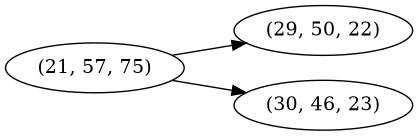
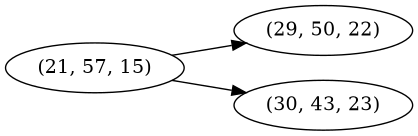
node "(21, 57, 75)": label "(21, 57, 75)" -> "(21, 57, 15)"
node "(30, 46, 23)": label "(30, 46, 23)" -> "(30, 43, 23)"
